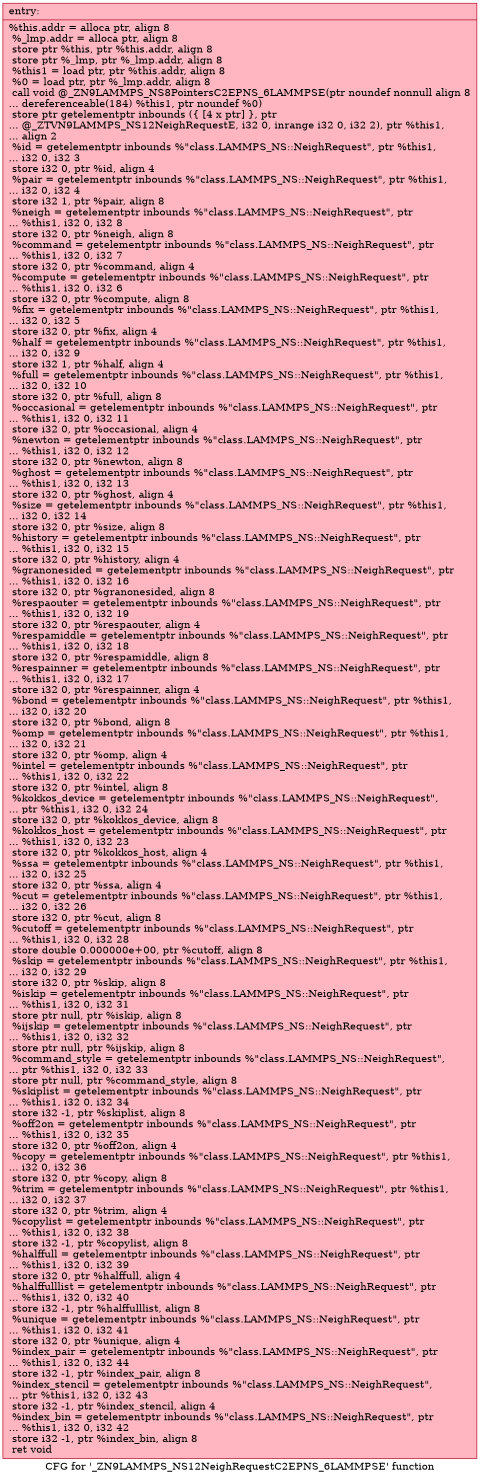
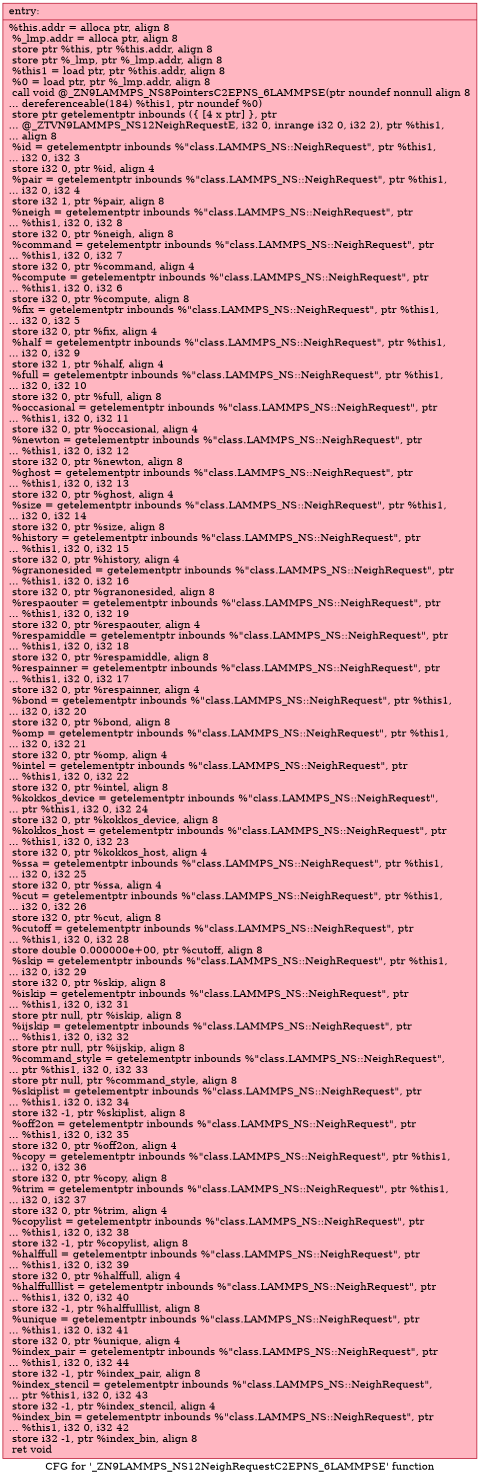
node "entry:": text "... align 2" -> "... align 8"
